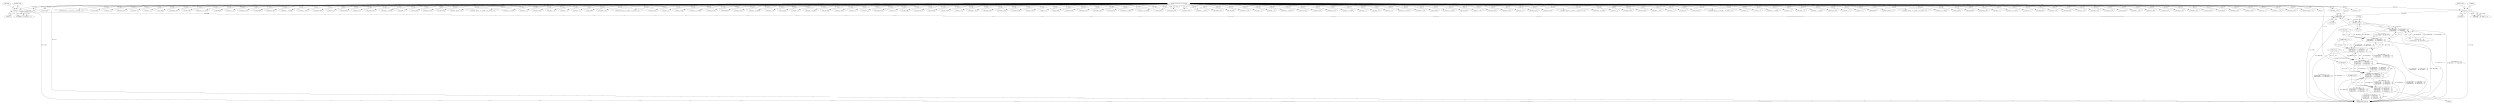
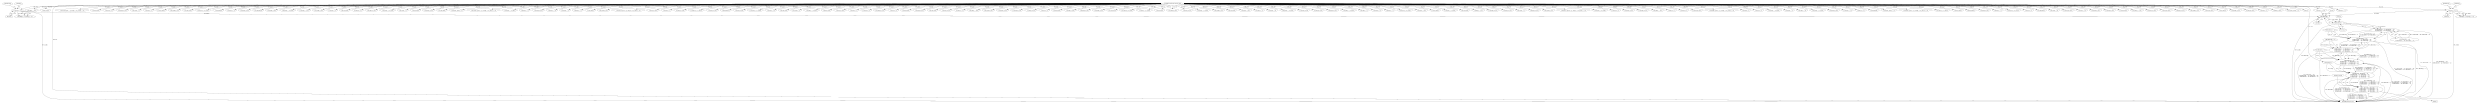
node "(Call,buf[0] == 0x00)": removed
